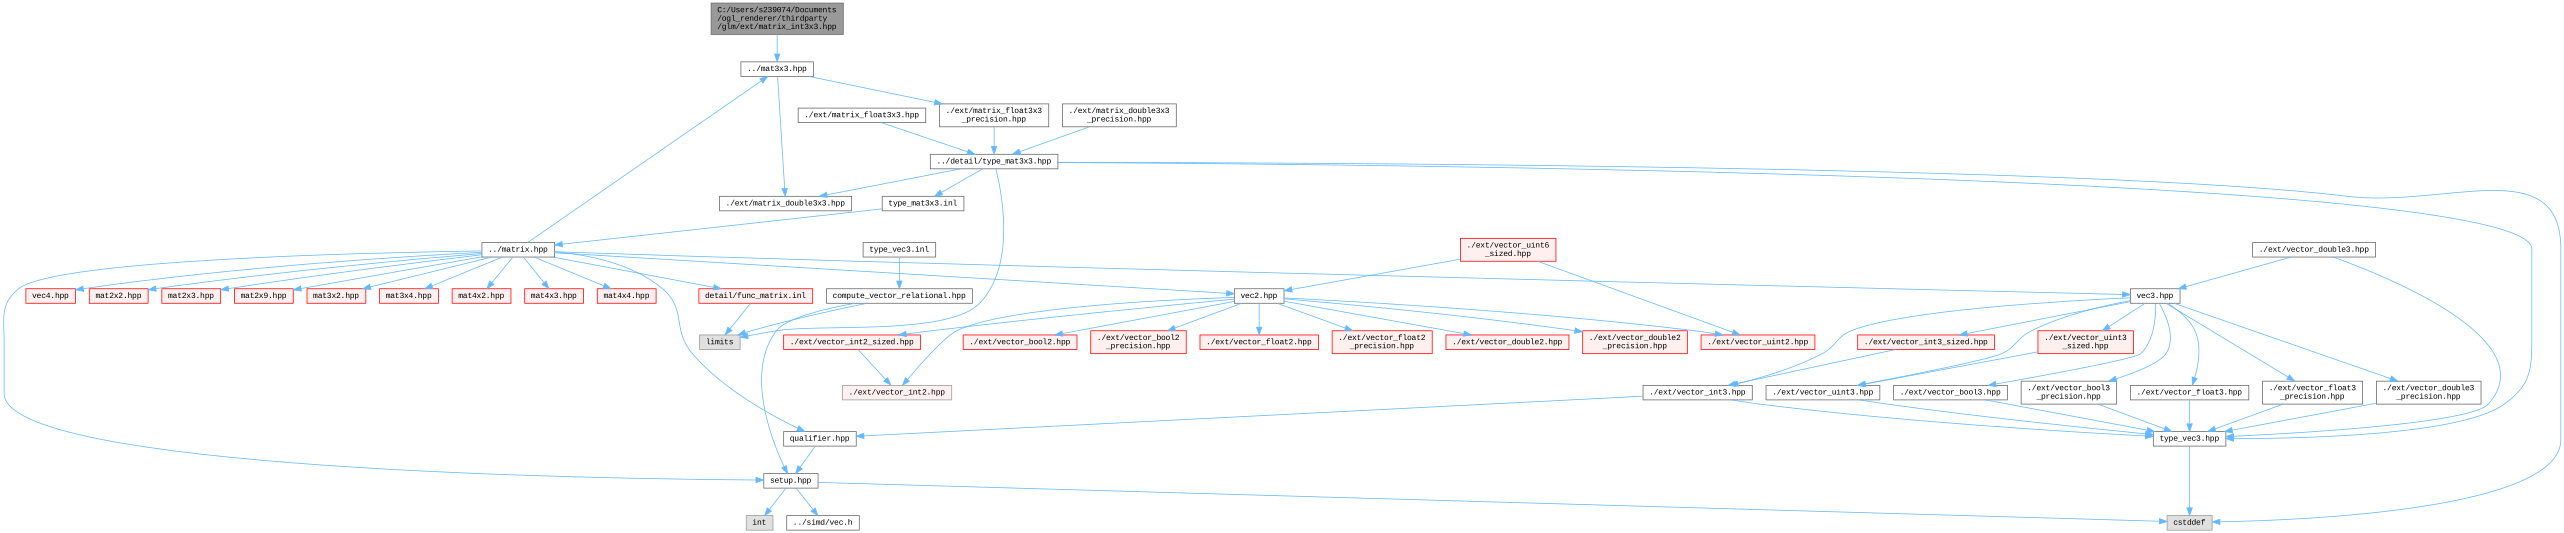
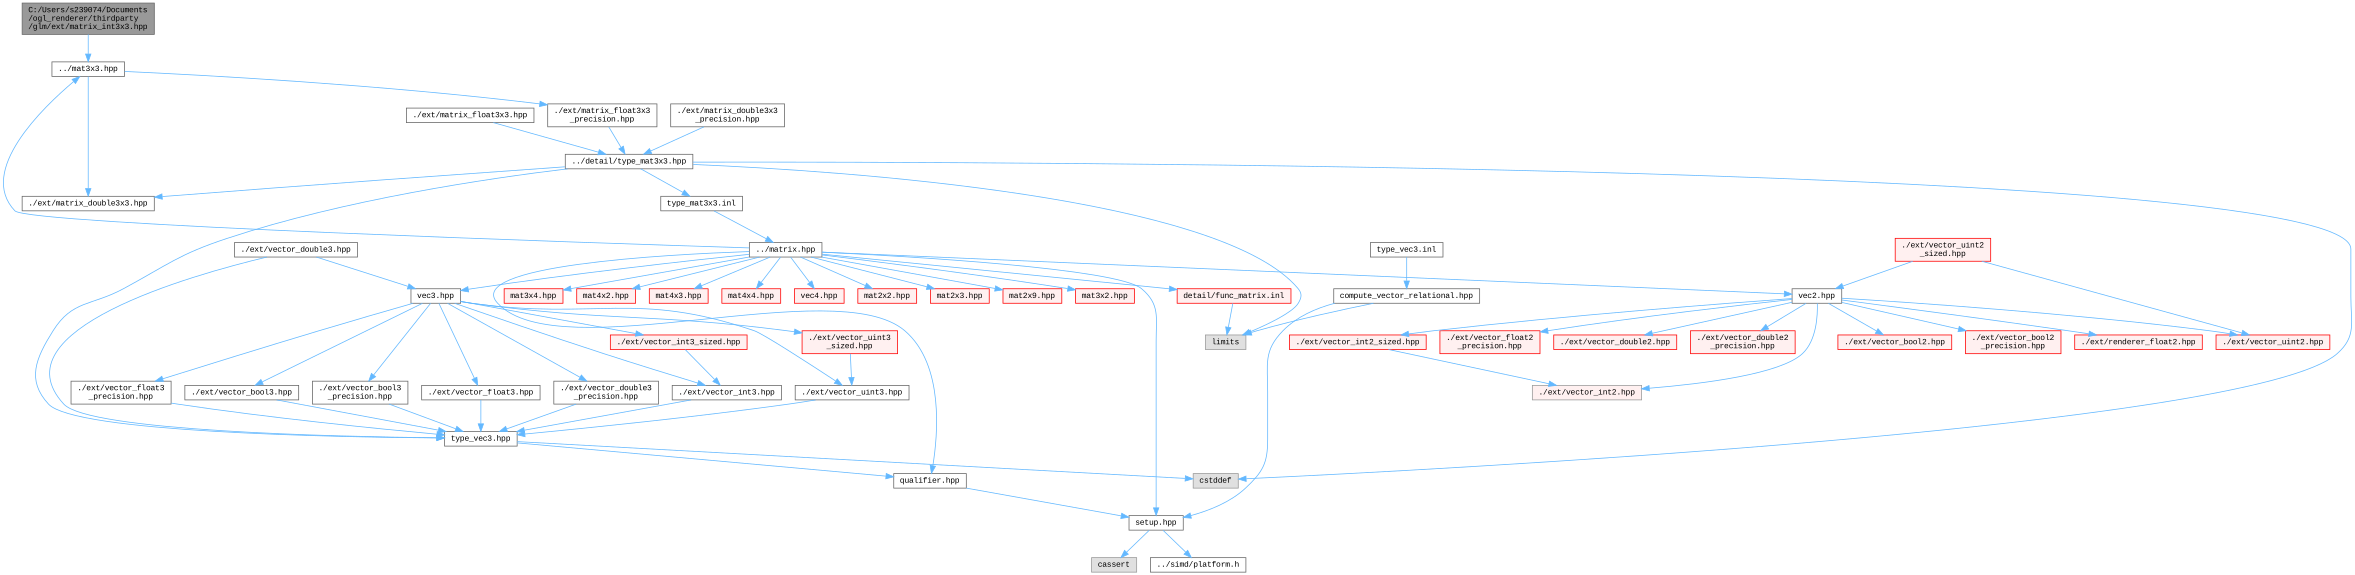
node "./ext/vector_uint6 _sized.hpp": label "./ext/vector_uint6 _sized.hpp" -> "./ext/vector_uint2 _sized.hpp"
node "./ext/vector_float2.hpp": label "./ext/vector_float2.hpp" -> "./ext/renderer_float2.hpp"
edge "./ext/vector_int3.hpp" -> "qualifier.hpp": now "type_vec3.hpp" -> "qualifier.hpp"
edge "setup.hpp" -> "cstddef": removed
node "int": label "int" -> "cassert"
node "../simd/vec.h": label "../simd/vec.h" -> "../simd/platform.h"
